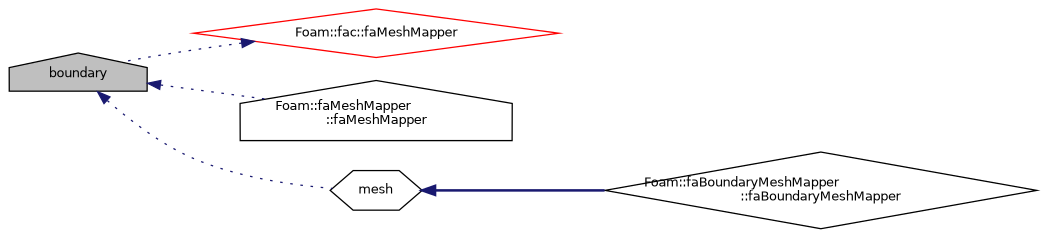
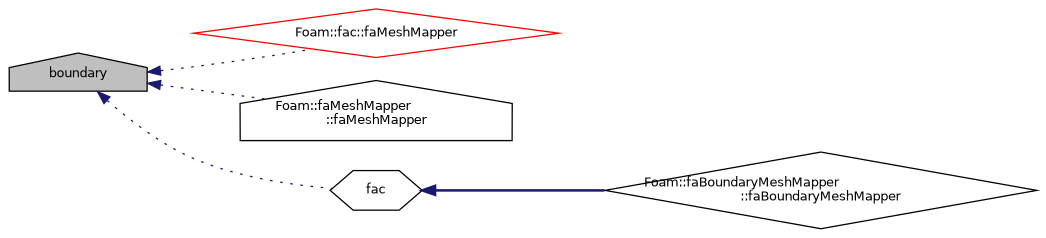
edge "boundary" -> "Foam::fac::faMeshMapper": reversed
node "mesh": label "mesh" -> "fac"
